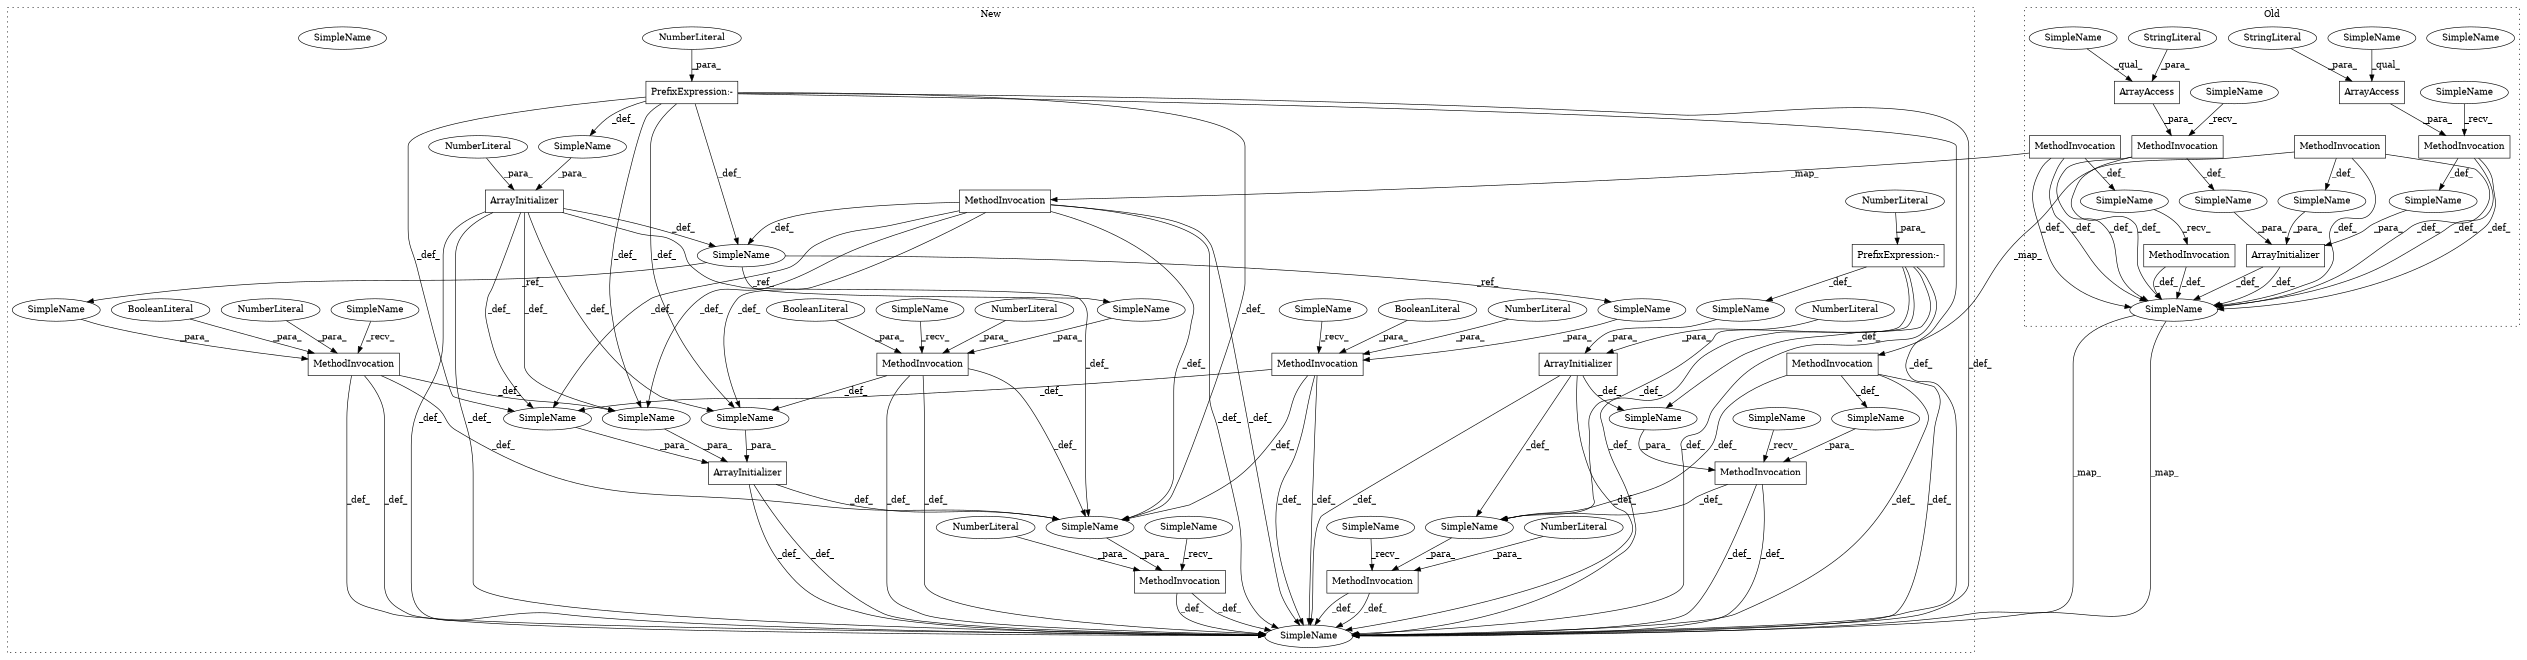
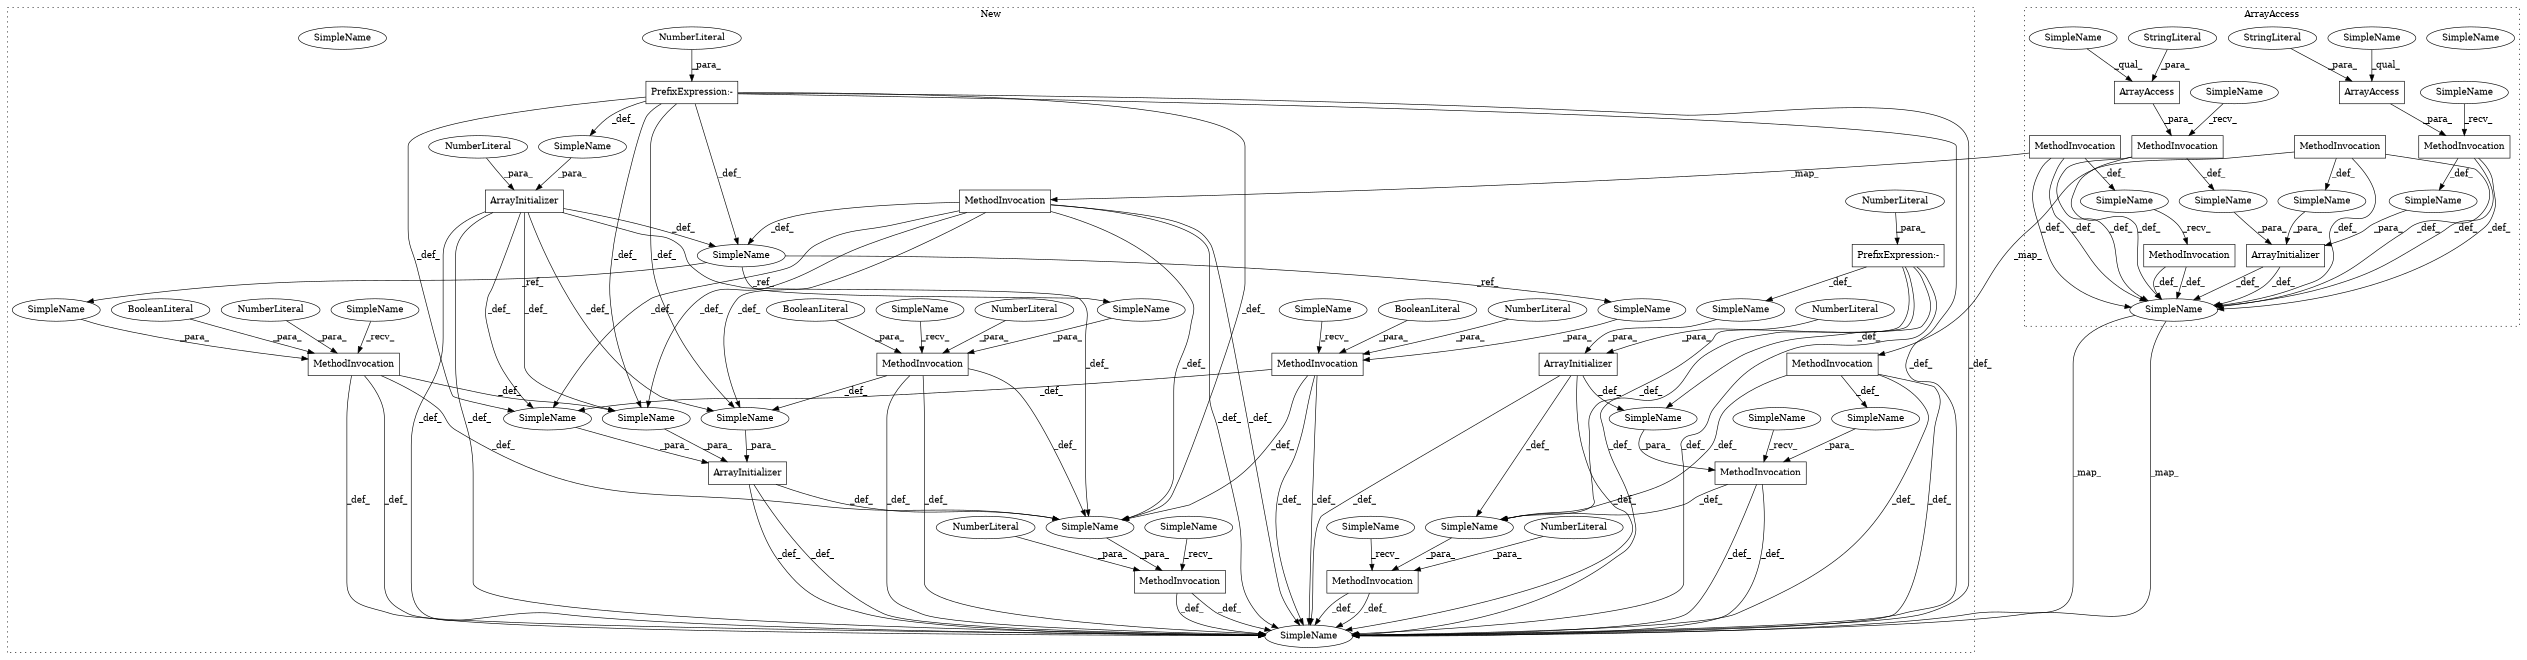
cluster "Old": label "Old" -> "ArrayAccess"
